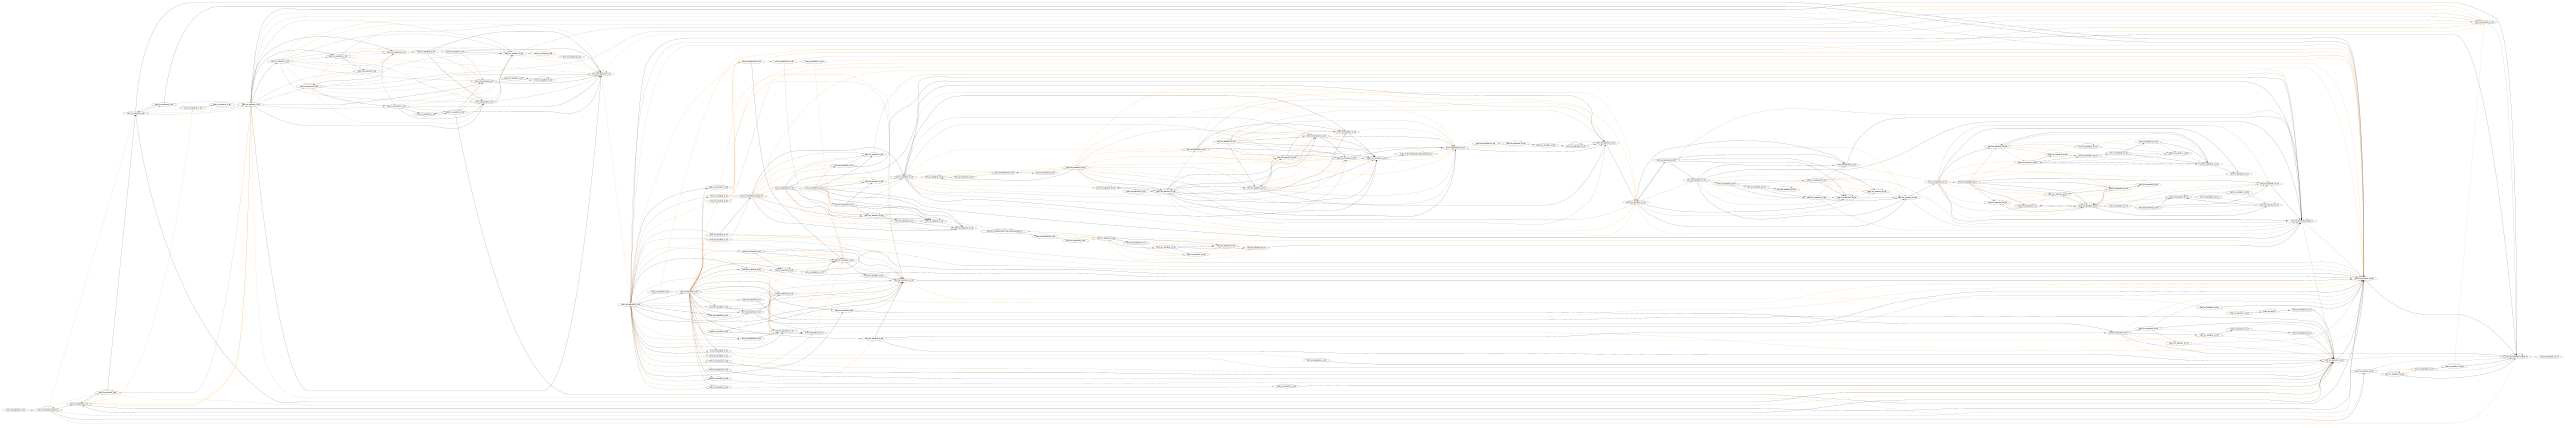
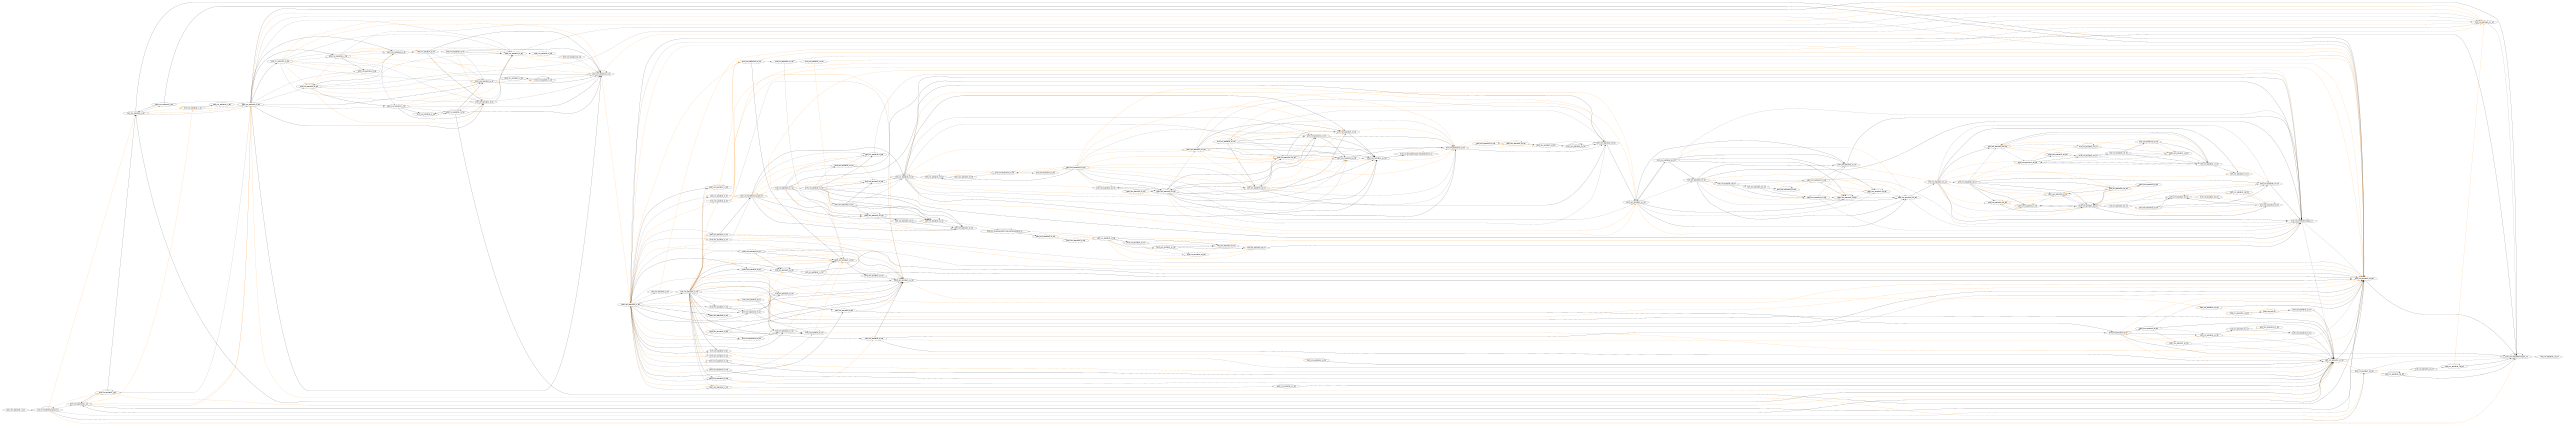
node "printf_core_BasicBlock_145_Tail": added
